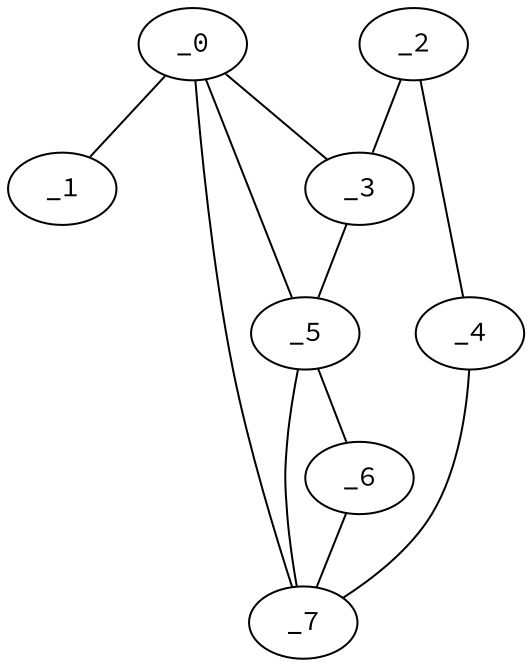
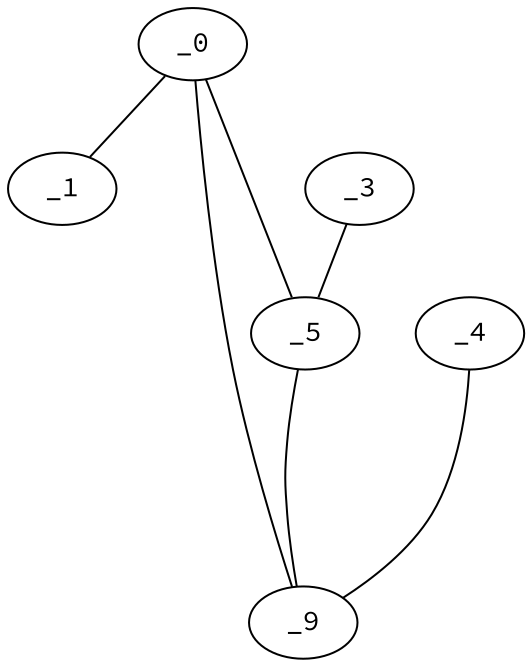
node "_2": removed
edge "_0" -- "_3": removed
node "_6": removed
node "_7": label "_7" -> "_9"
